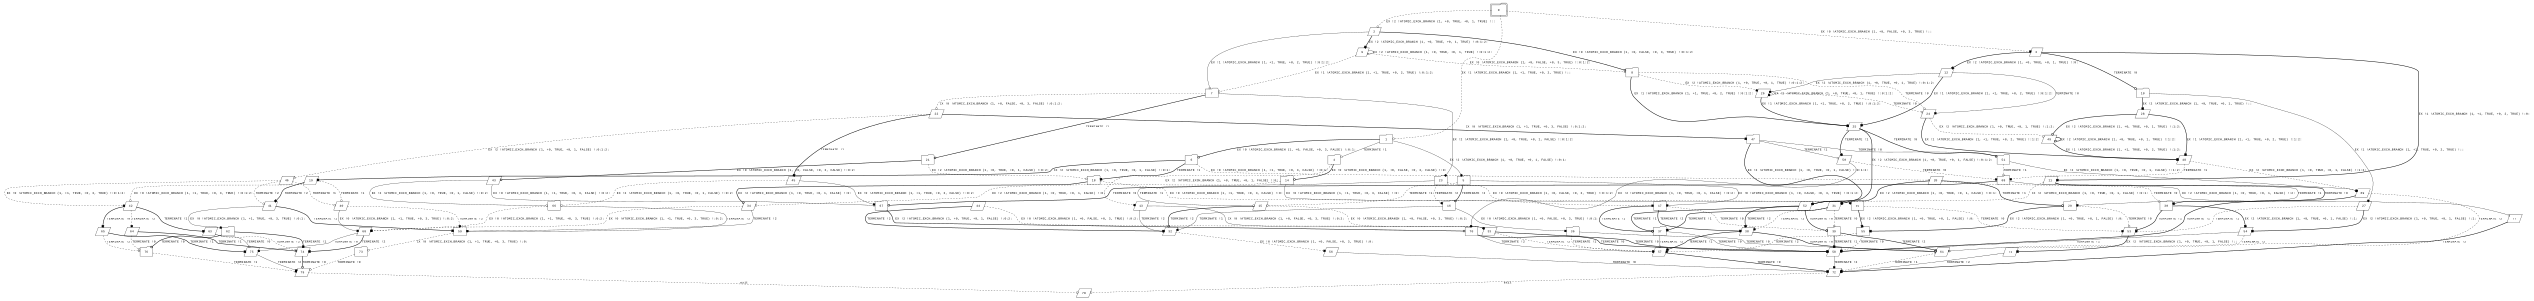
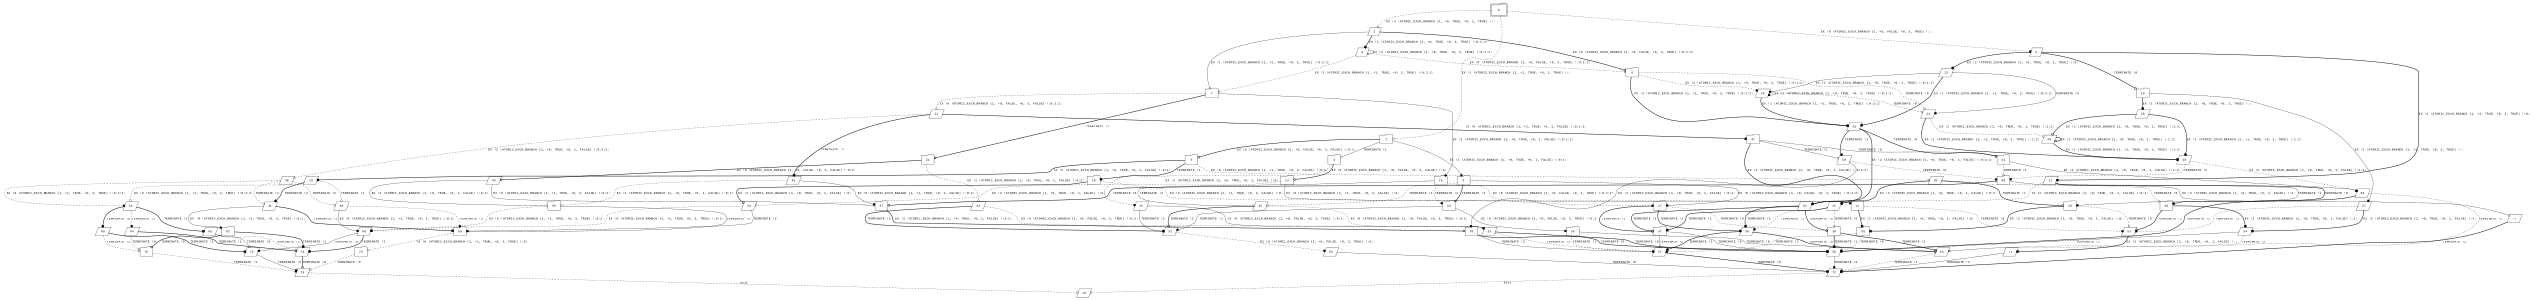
edge "21" -> "18": now "21" -> "44"
